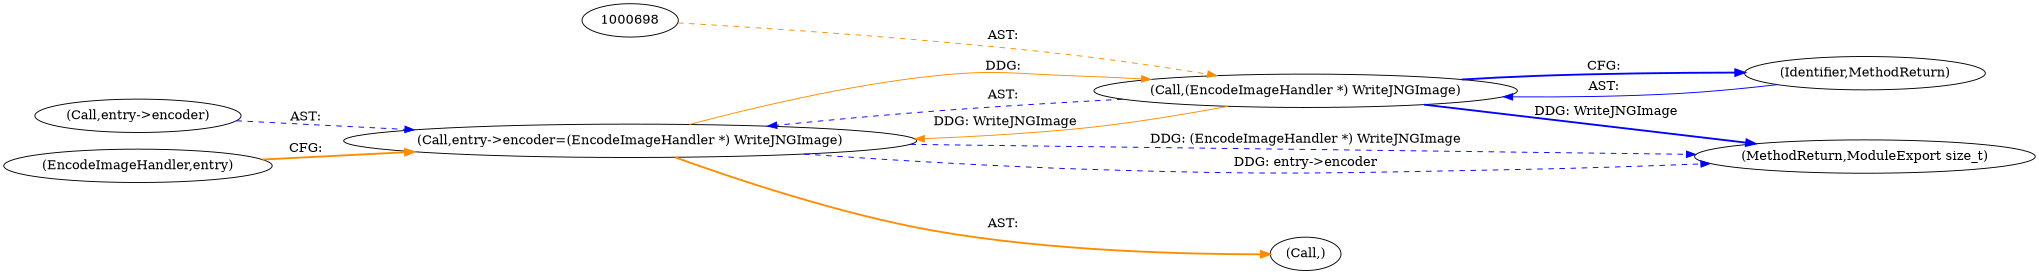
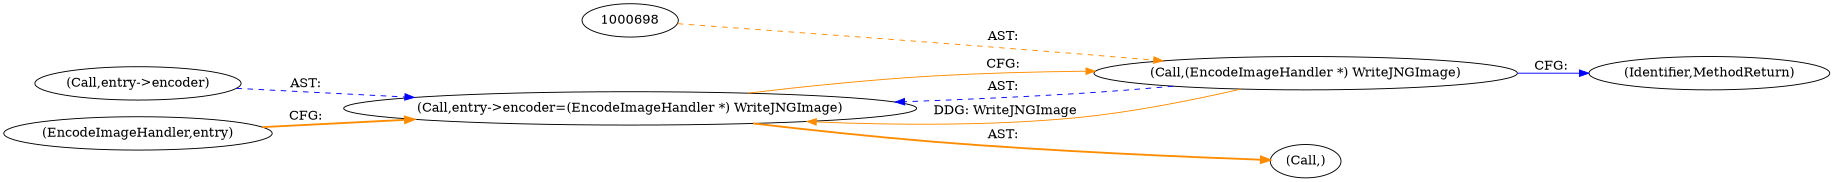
edge "(Call,entry->encoder=(EncodeImageHandler *) WriteJNGImage)" -> "(Call,(EncodeImageHandler *) WriteJNGImage)": label "DDG: " -> "CFG: "
edge "(Call,(EncodeImageHandler *) WriteJNGImage)" -> "(Identifier,MethodReturn)": style bold -> solid
edge "(Identifier,MethodReturn)" -> "(Call,(EncodeImageHandler *) WriteJNGImage)": removed, label "AST:"
node "(MethodReturn,ModuleExport size_t)": removed
